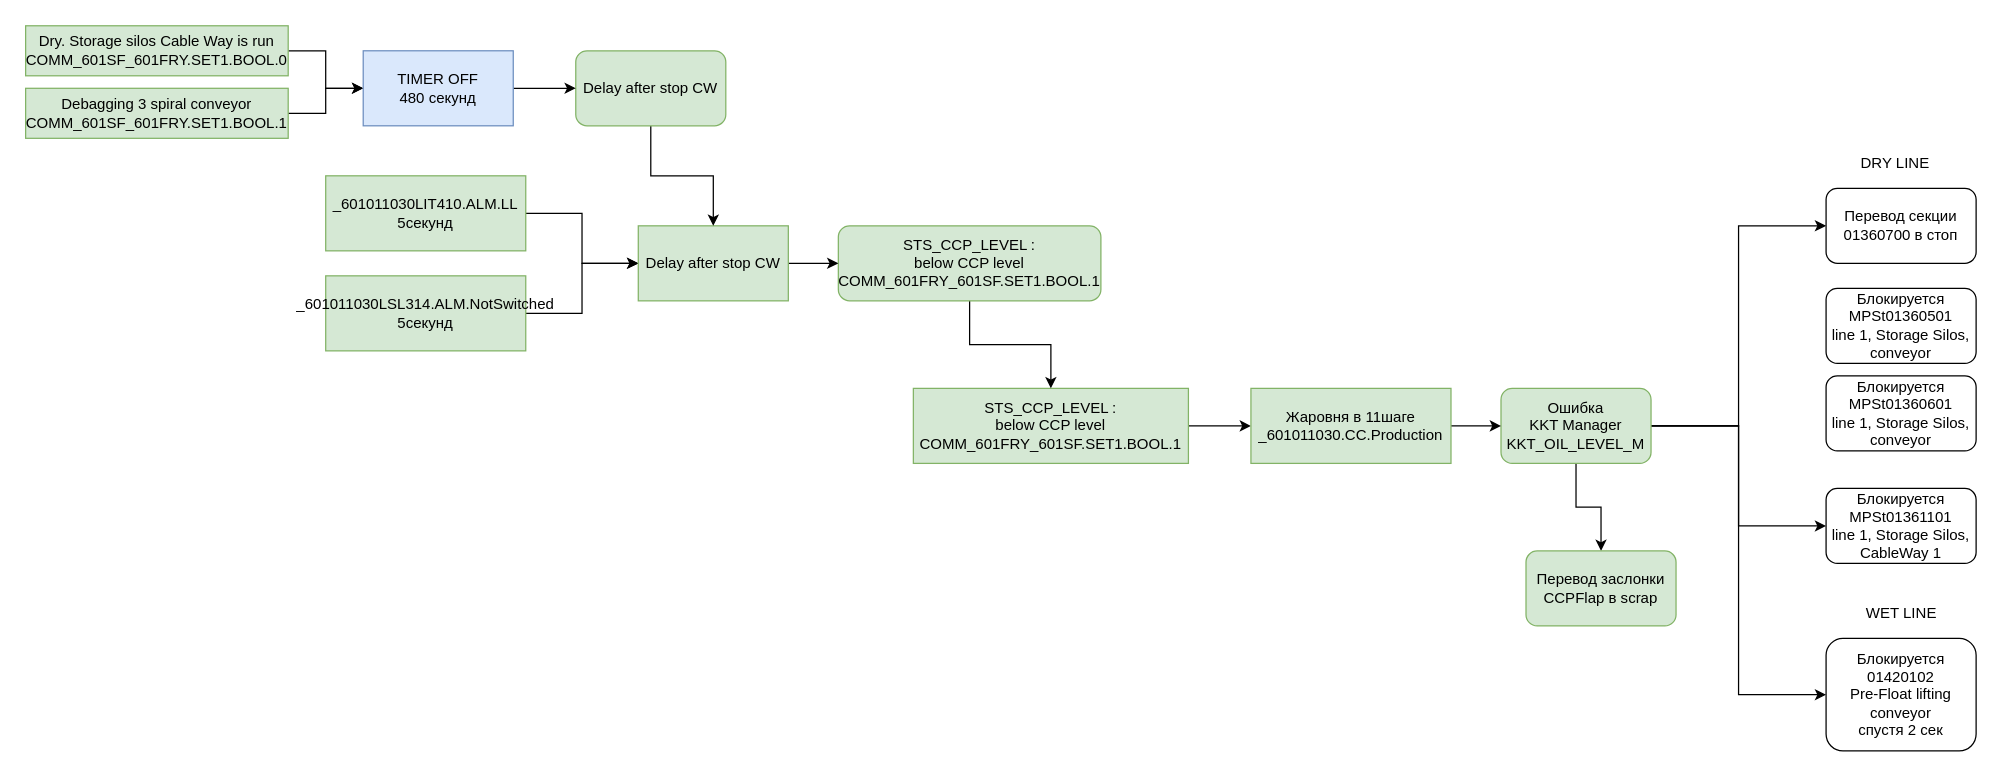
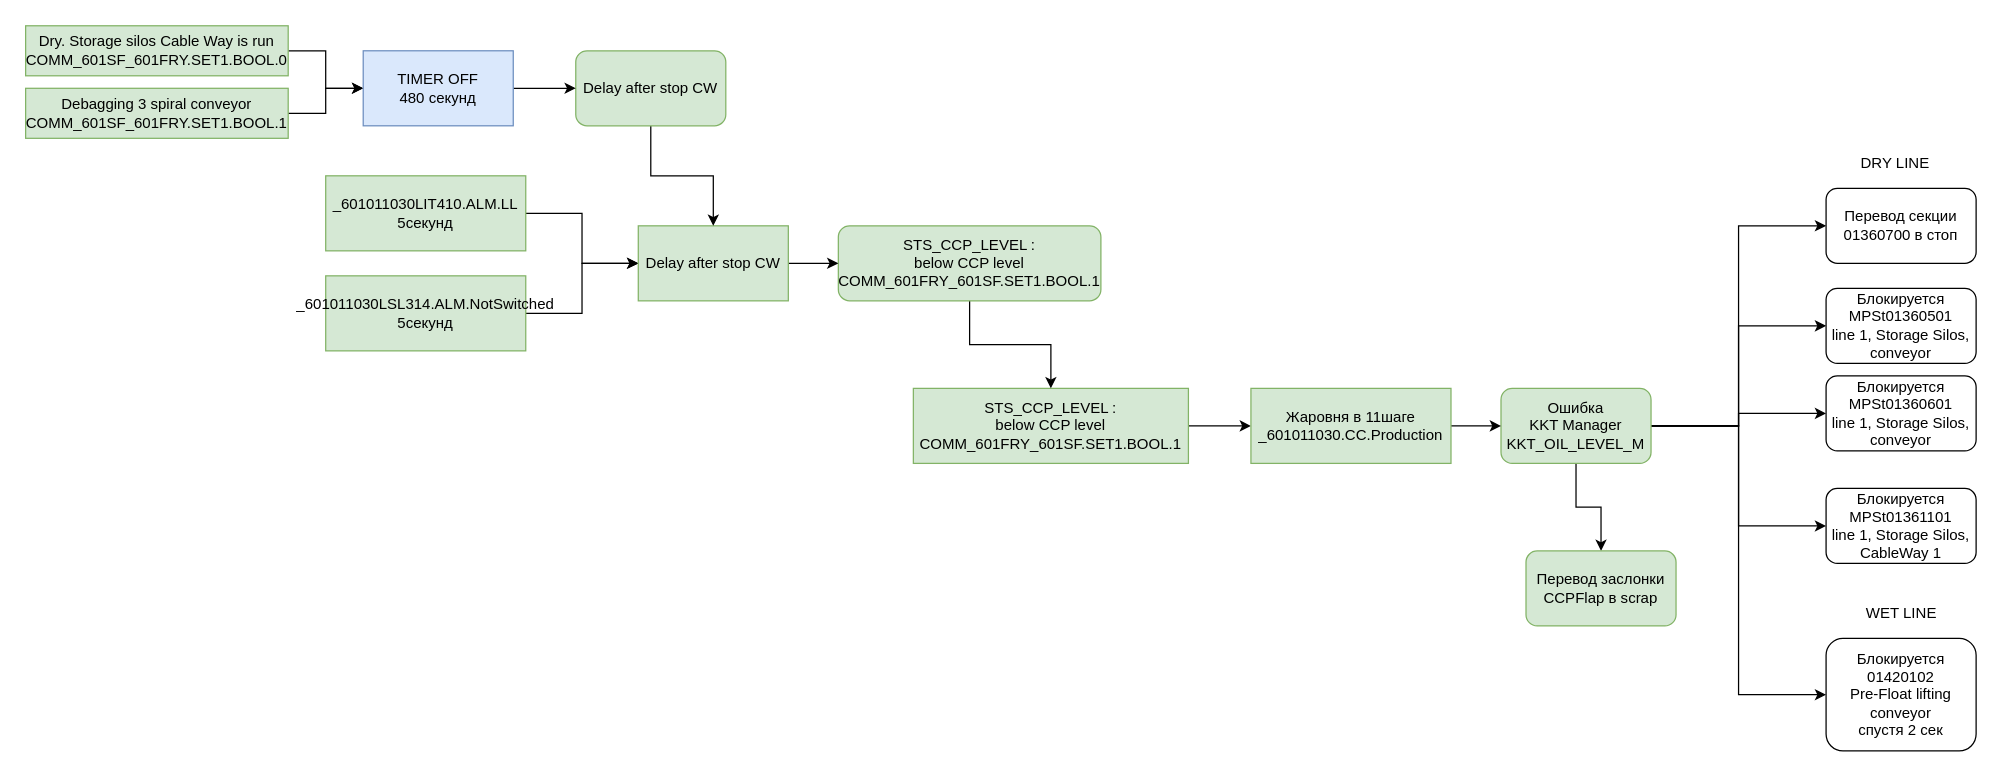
edge "Ошибка KKT Manager KKT_OIL_LEVEL_M" -> "Блокируется MPSt01360501 line 1, Storage Silos, conveyor": added
edge "Ошибка KKT Manager KKT_OIL_LEVEL_M" -> "Блокируется MPSt01360601 line 1, Storage Silos, conveyor": added
